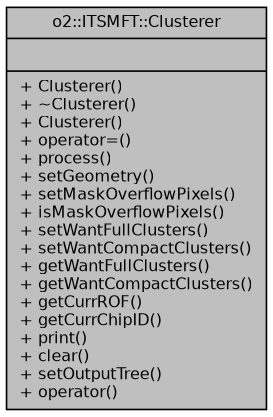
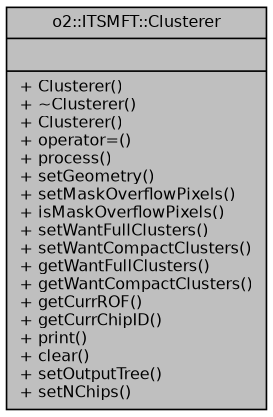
node "o2::ITSMFT::Clusterer": text "+ operator()" -> "+ setNChips()"
